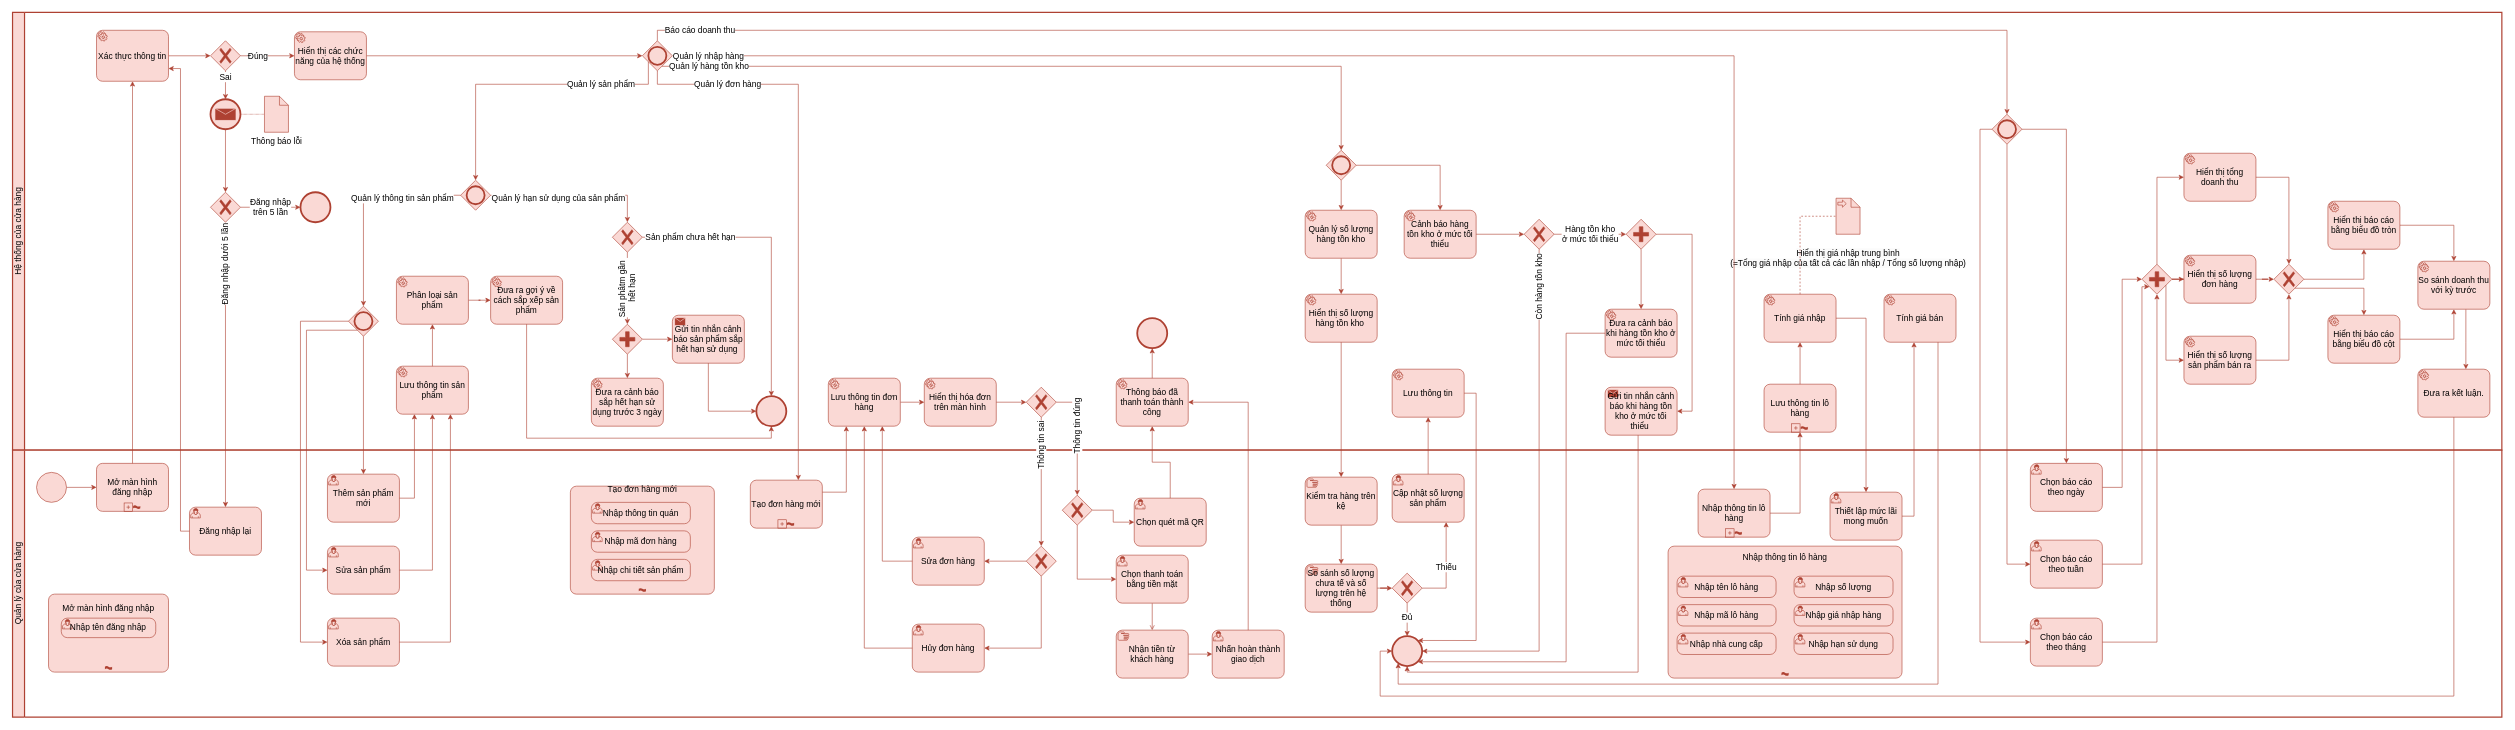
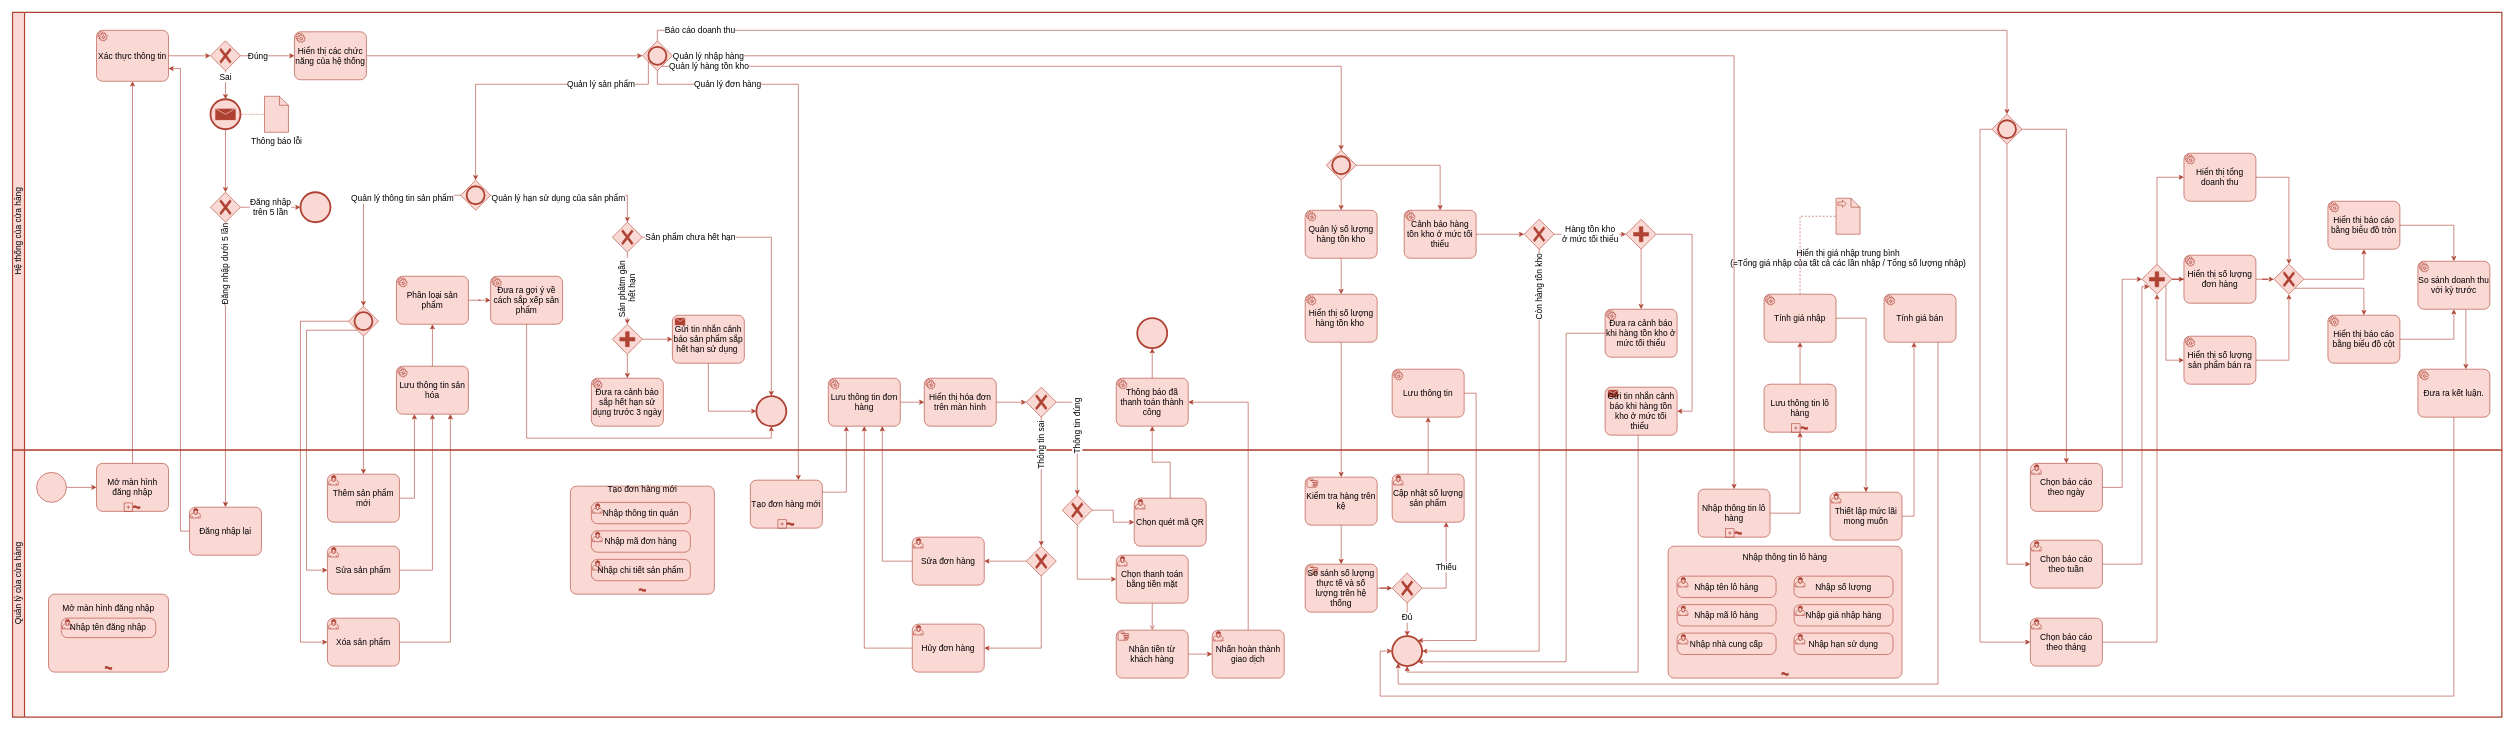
node "Lưu thông tin sản phẩm": label "Lưu thông tin sản phẩm" -> "Lưu thông tin sản hóa"
node "So sánh số lượng chưa tế và số lượng trên hệ thống": label "So sánh số lượng chưa tế và số lượng trên hệ thống" -> "So sánh số lượng thực tế và số lượng trên hệ thống"
